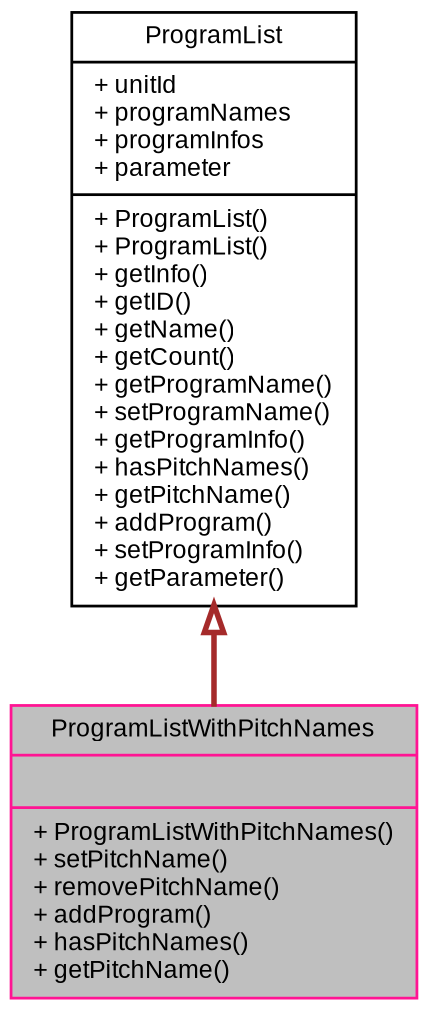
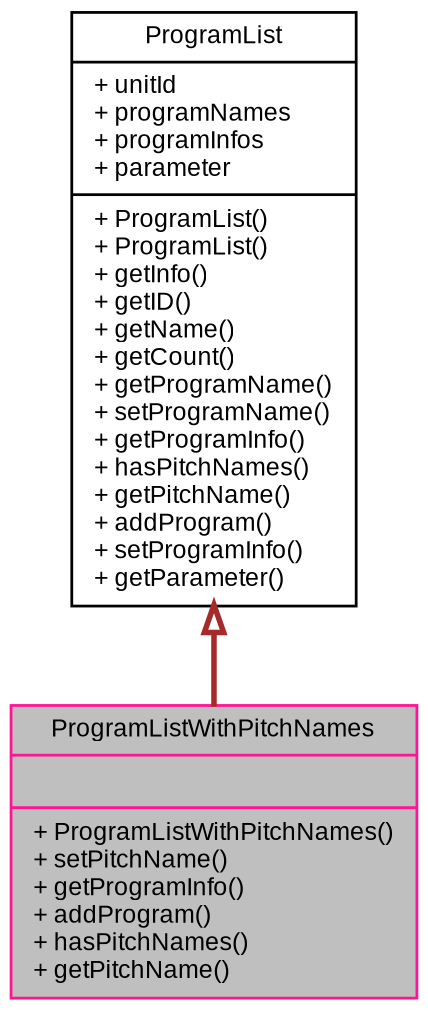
node "ProgramListWithPitchNames": text "+ removePitchName()" -> "+ getProgramInfo()"
